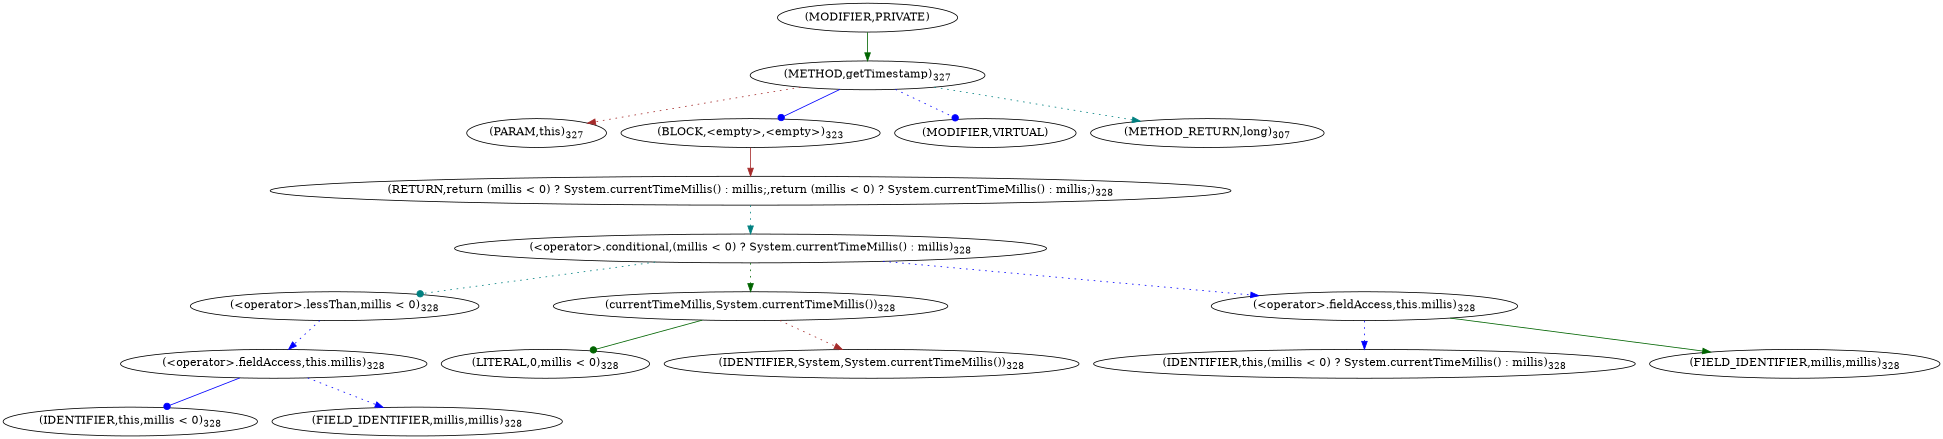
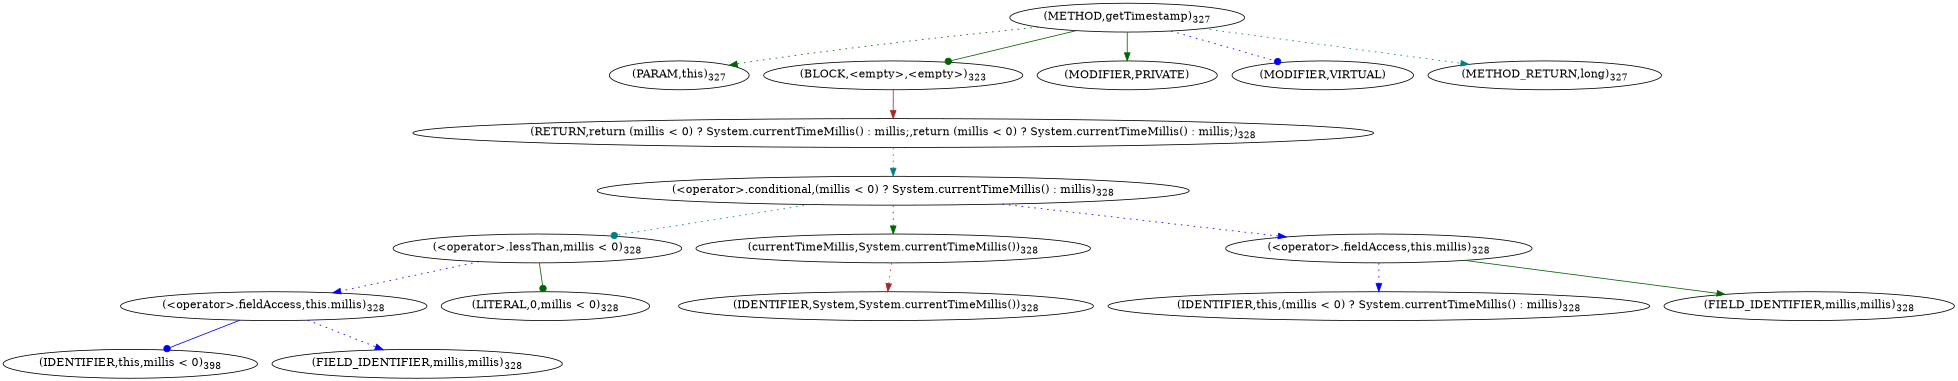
edge "(MODIFIER,PRIVATE)" -> "(METHOD,getTimestamp)": reversed
edge "(METHOD,getTimestamp)" -> "(BLOCK,<empty>,<empty>)": color blue -> darkgreen
edge "(METHOD,getTimestamp)" -> "(PARAM,this)": color brown -> darkgreen
node "(METHOD_RETURN,long)": text "307" -> "327"
edge "(currentTimeMillis,System.currentTimeMillis())" -> "(LITERAL,0,millis < 0)": now "(<operator>.lessThan,millis < 0)" -> "(LITERAL,0,millis < 0)"
node "(IDENTIFIER,this,millis < 0)": text "328" -> "398"
